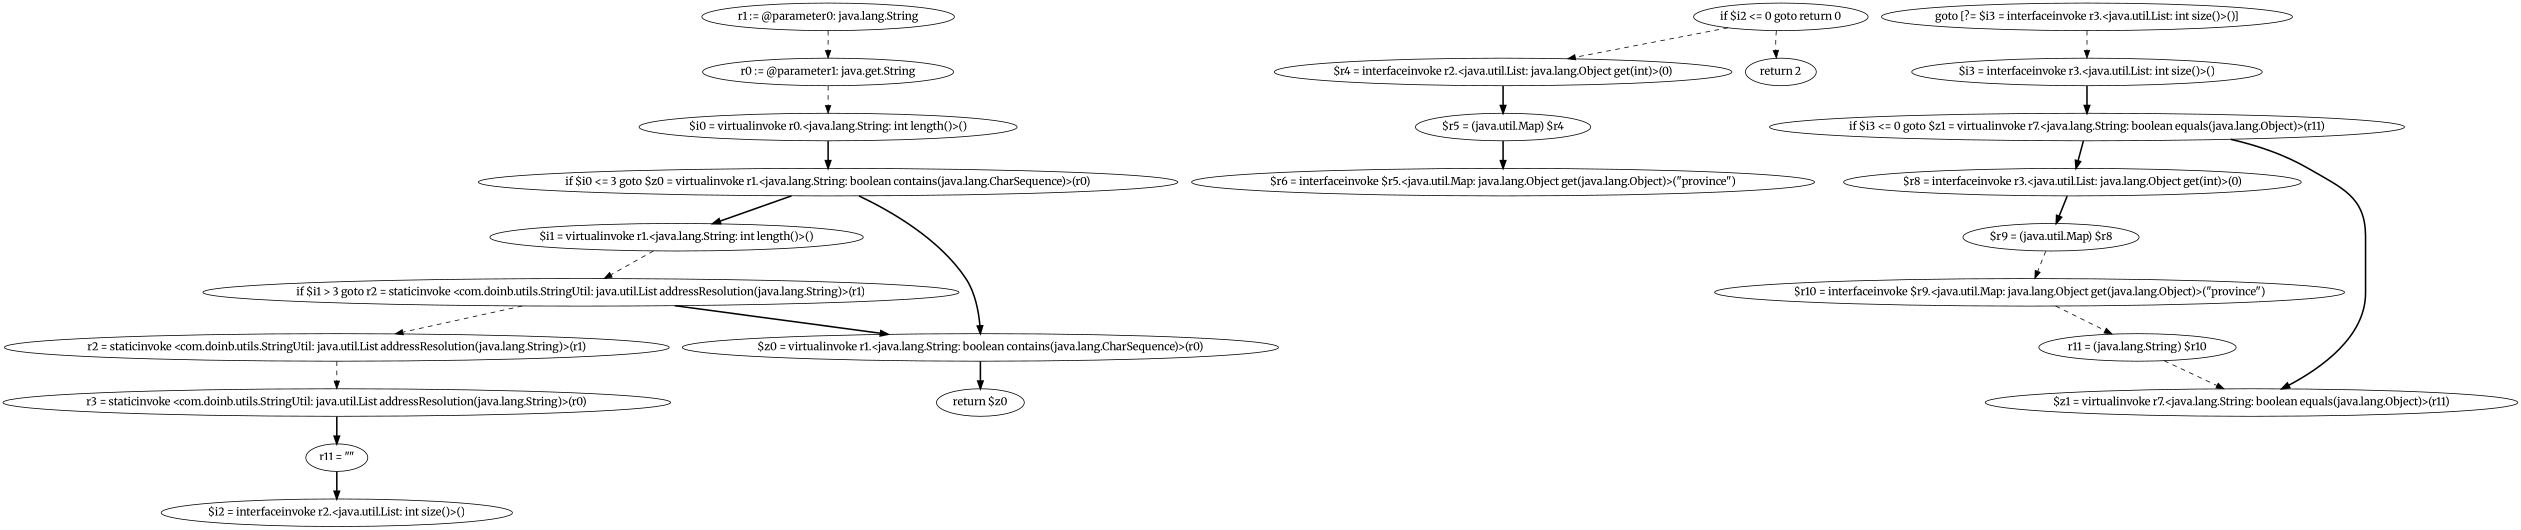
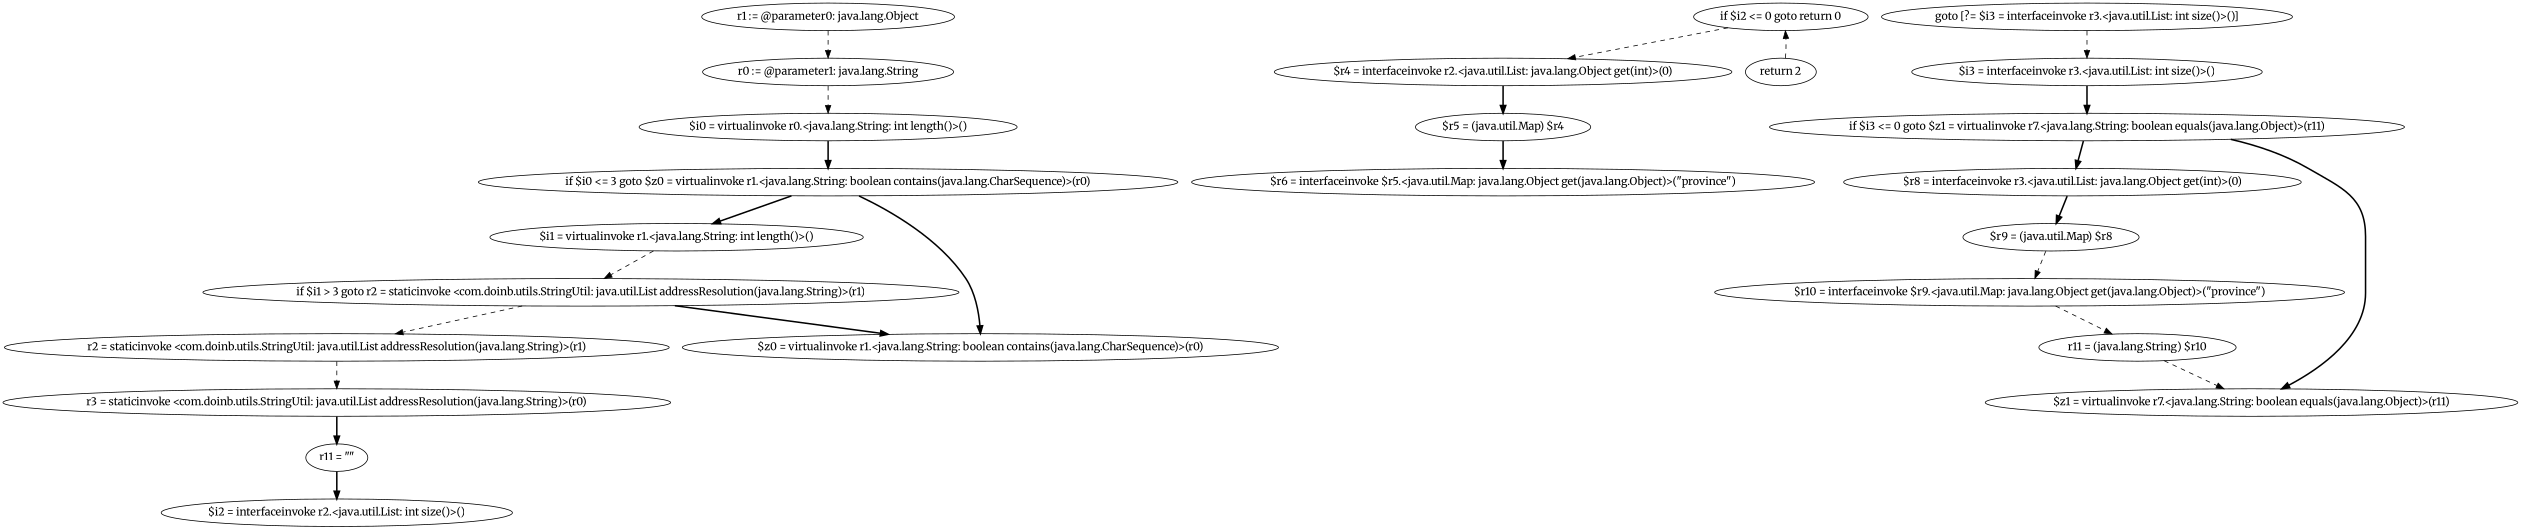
node "r1 := @parameter0: java.lang.String": label "r1 := @parameter0: java.lang.String" -> "r1 := @parameter0: java.lang.Object"
edge "if $i2 <= 0 goto return 0" -> "return 2": reversed
node "r0 := @parameter1: java.get.String": label "r0 := @parameter1: java.get.String" -> "r0 := @parameter1: java.lang.String"
node "return $z0": removed
